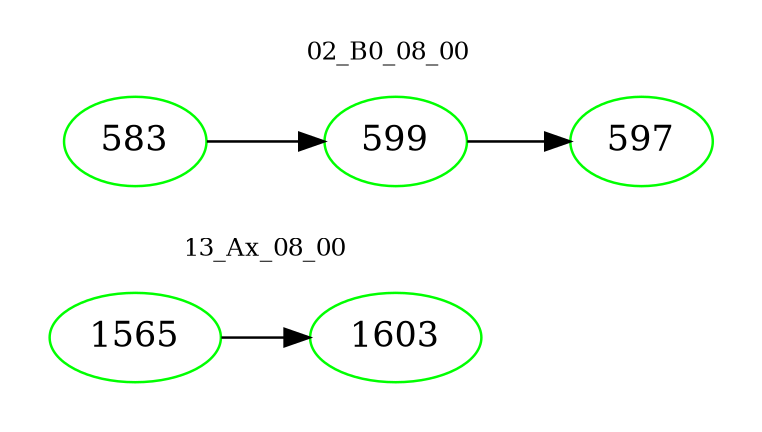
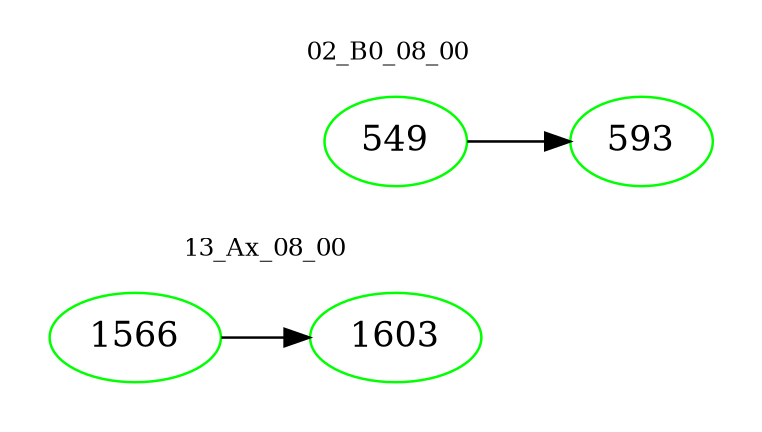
node "583": removed
node "599": label "599" -> "549"
node "597": label "597" -> "593"
node "1565": label "1565" -> "1566"
